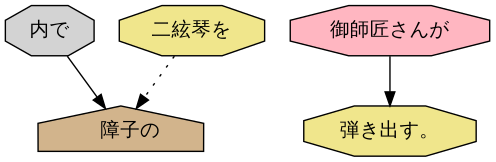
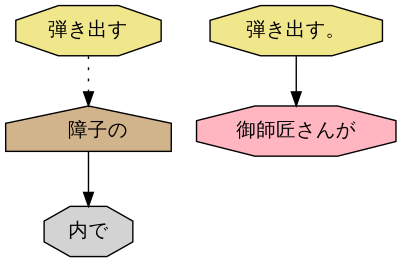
node "二絃琴を": label "二絃琴を" -> "弾き出す"
edge "御師匠さんが" -> "弾き出す。": reversed
edge "内で" -> "障子の": reversed
